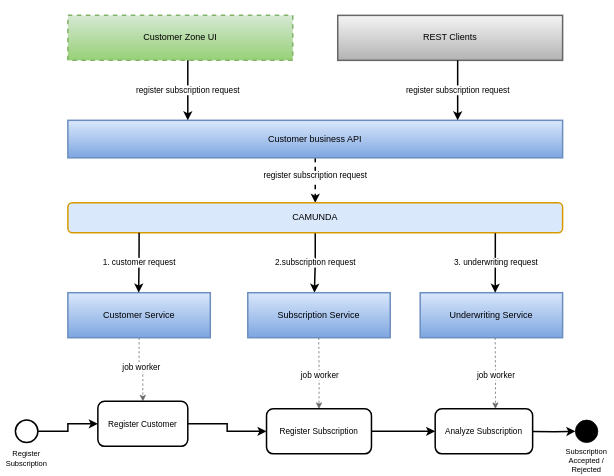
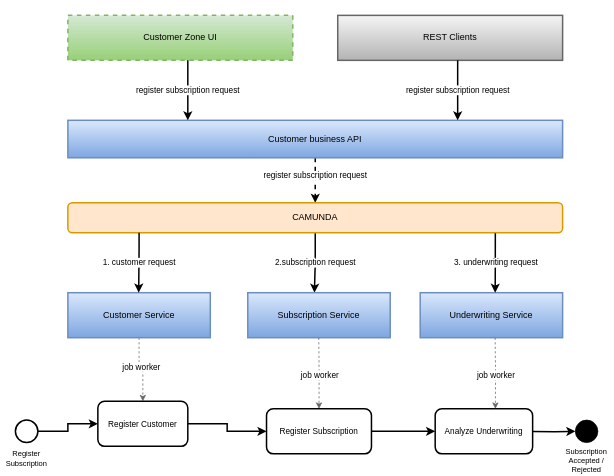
node "CAMUNDA": fillcolor #dae8fc -> #ffe6cc
node "Analyze Subscription": label "Analyze Subscription" -> "Analyze Underwriting"
